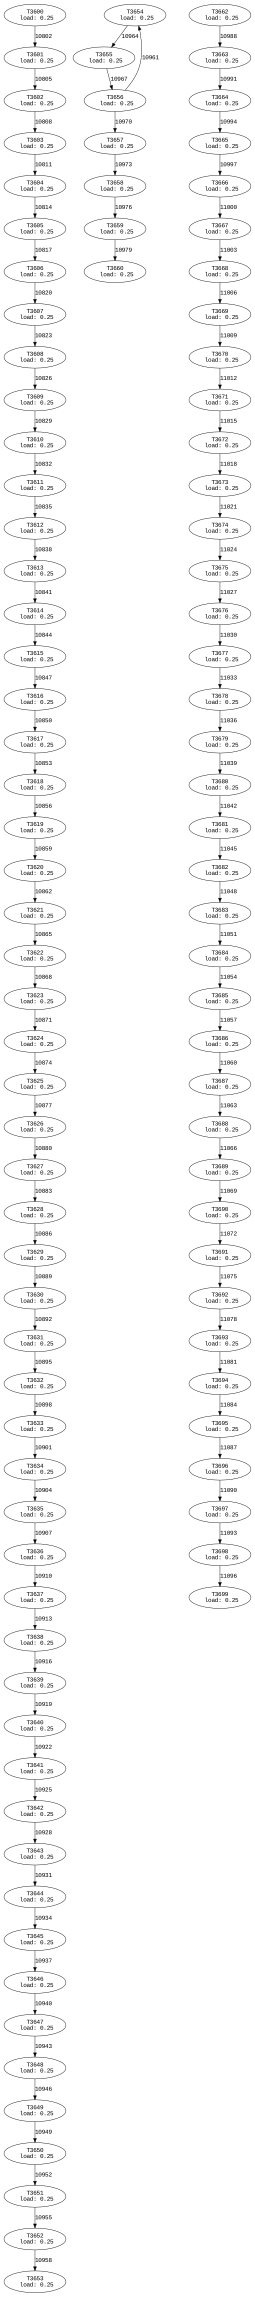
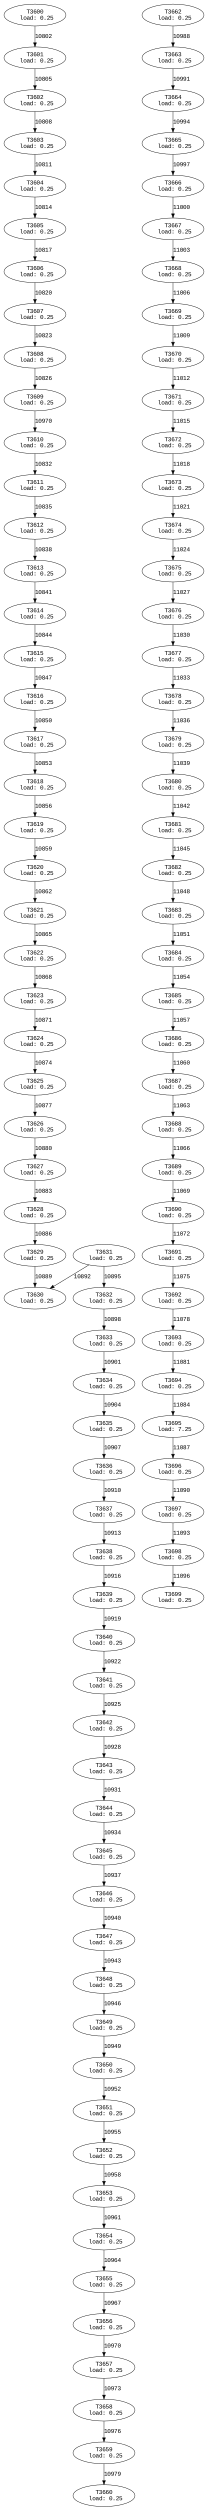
edge "T3656 load: 0.25" -> "T3654 load: 0.25": now "T3653 load: 0.25" -> "T3654 load: 0.25"
edge "T3609 load: 0.25" -> "T3610 load: 0.25": label "10829" -> "10970"
edge "T3630 load: 0.25" -> "T3631 load: 0.25": reversed
node "T3695 load: 0.25": label "T3695 load: 0.25" -> "T3695 load: 7.25"
